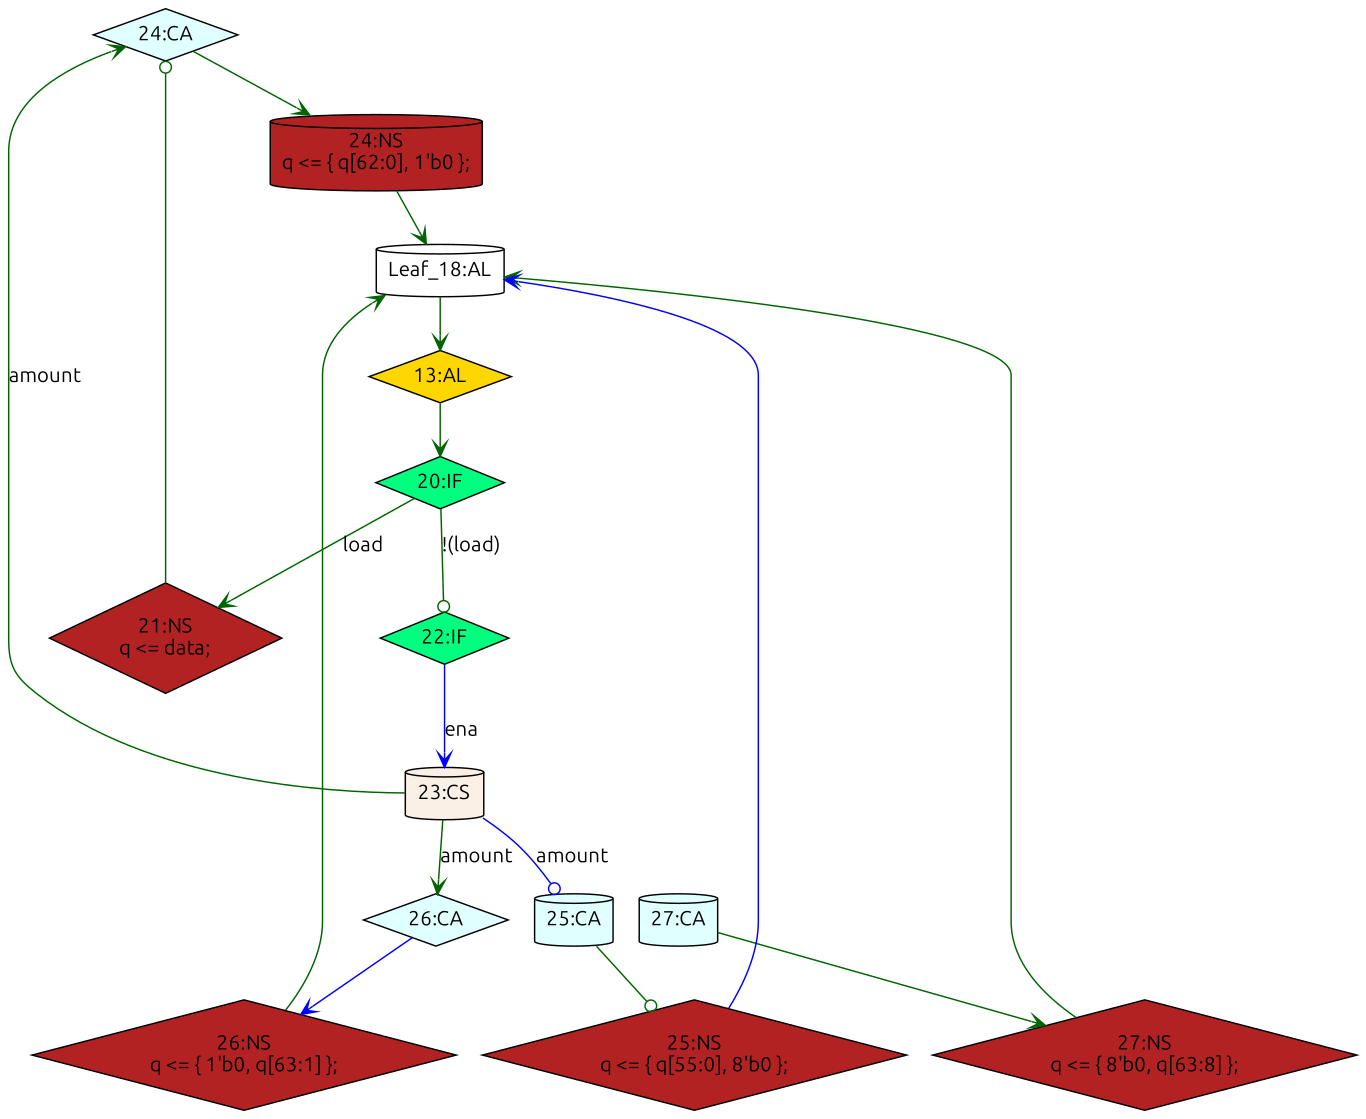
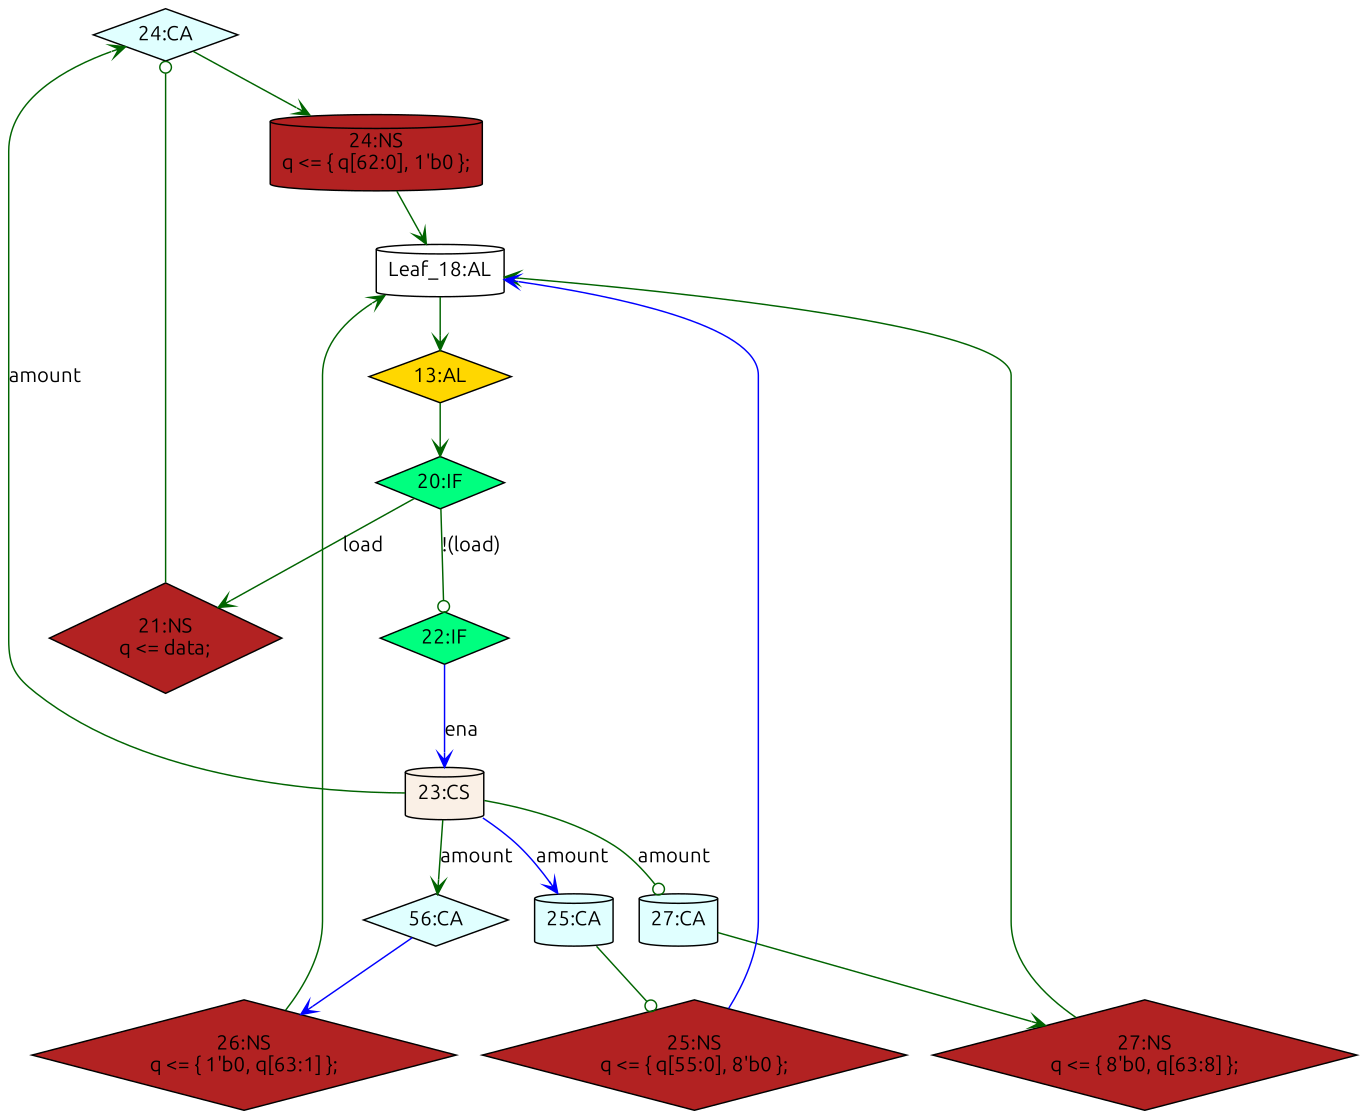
edge "23:CS" -> "27:CA": added, label "amount"
edge "23:CS" -> "25:CA": arrowhead odot -> vee
node "26:CA": label "26:CA" -> "56:CA"
